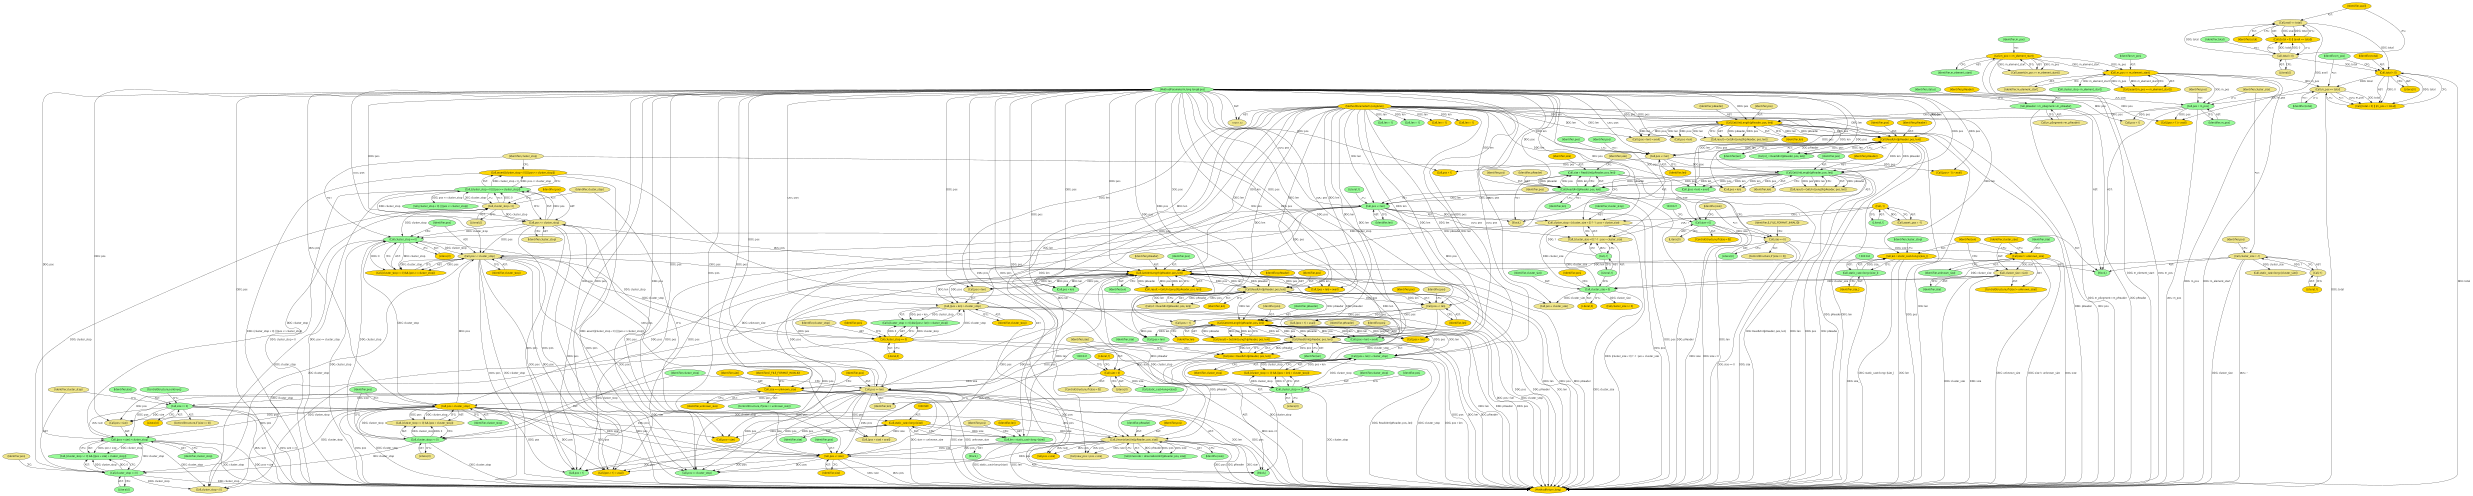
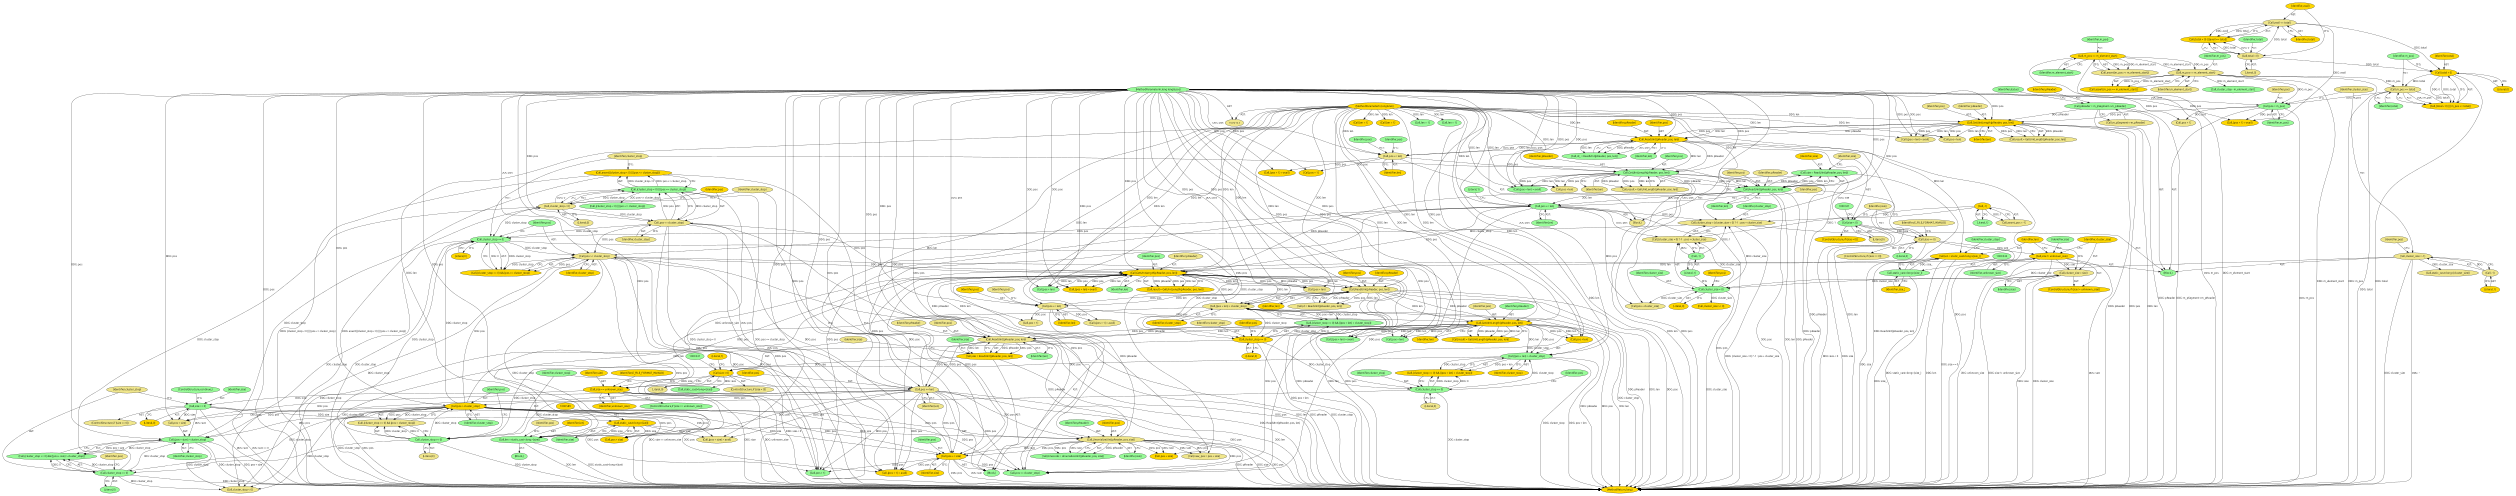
node "(Call,m_pos == m_element_start)": fillcolor gold -> khaki
edge "(MethodParameterIn,long long& pos)" -> "(Call,(cluster_size < 0) ? -1 : pos + cluster_size)": removed, label "DDG: pos"
edge "1000541" -> "(Call,(pos + size) > avail)": now "(Call,pos > cluster_stop)" -> "(Call,(pos + size) > avail)"
